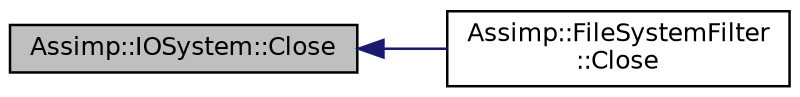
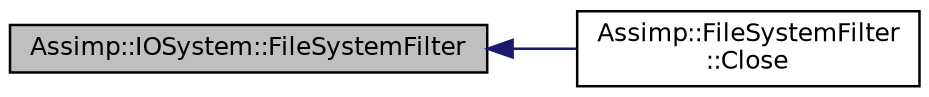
node "Assimp::IOSystem::Close": label "Assimp::IOSystem::Close" -> "Assimp::IOSystem::FileSystemFilter"
